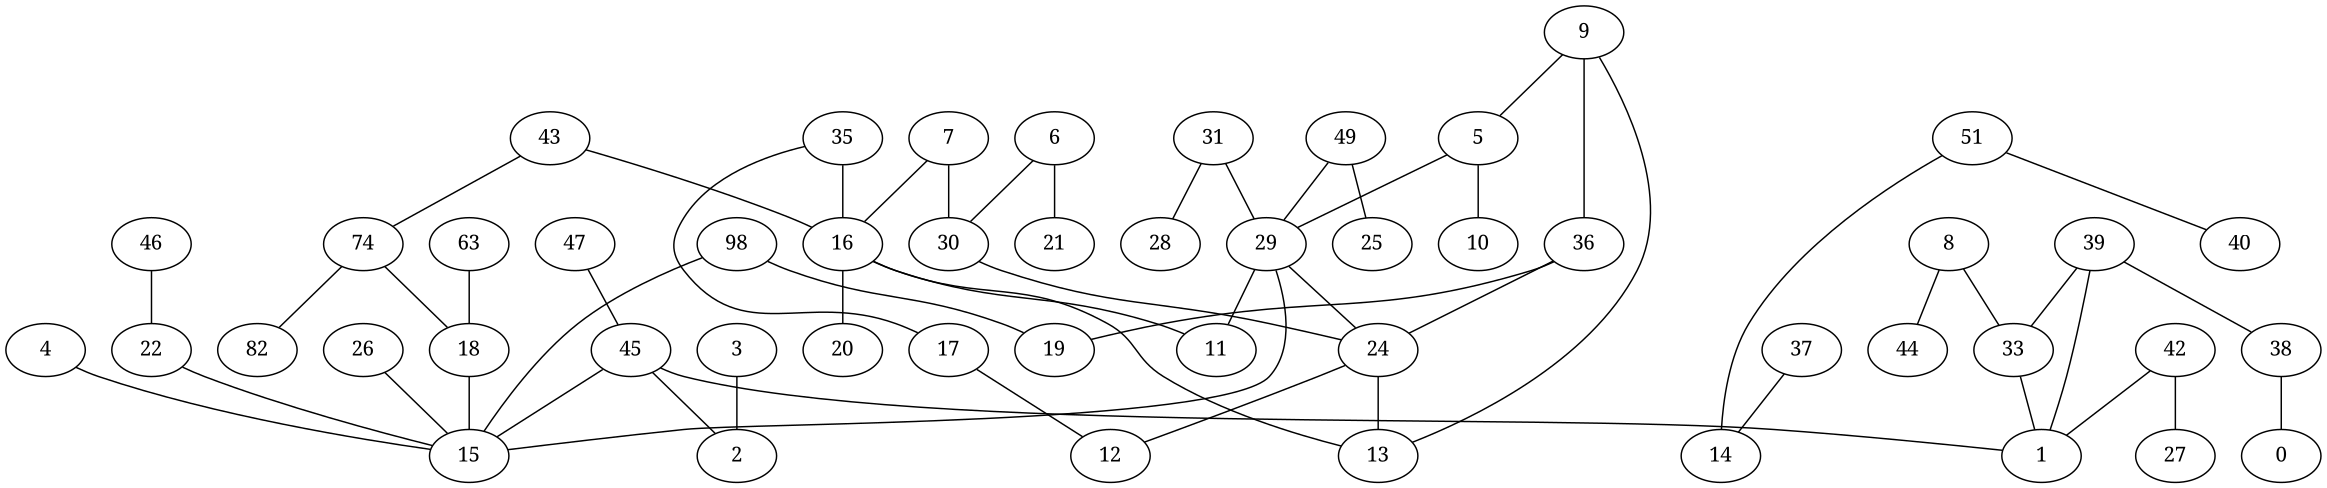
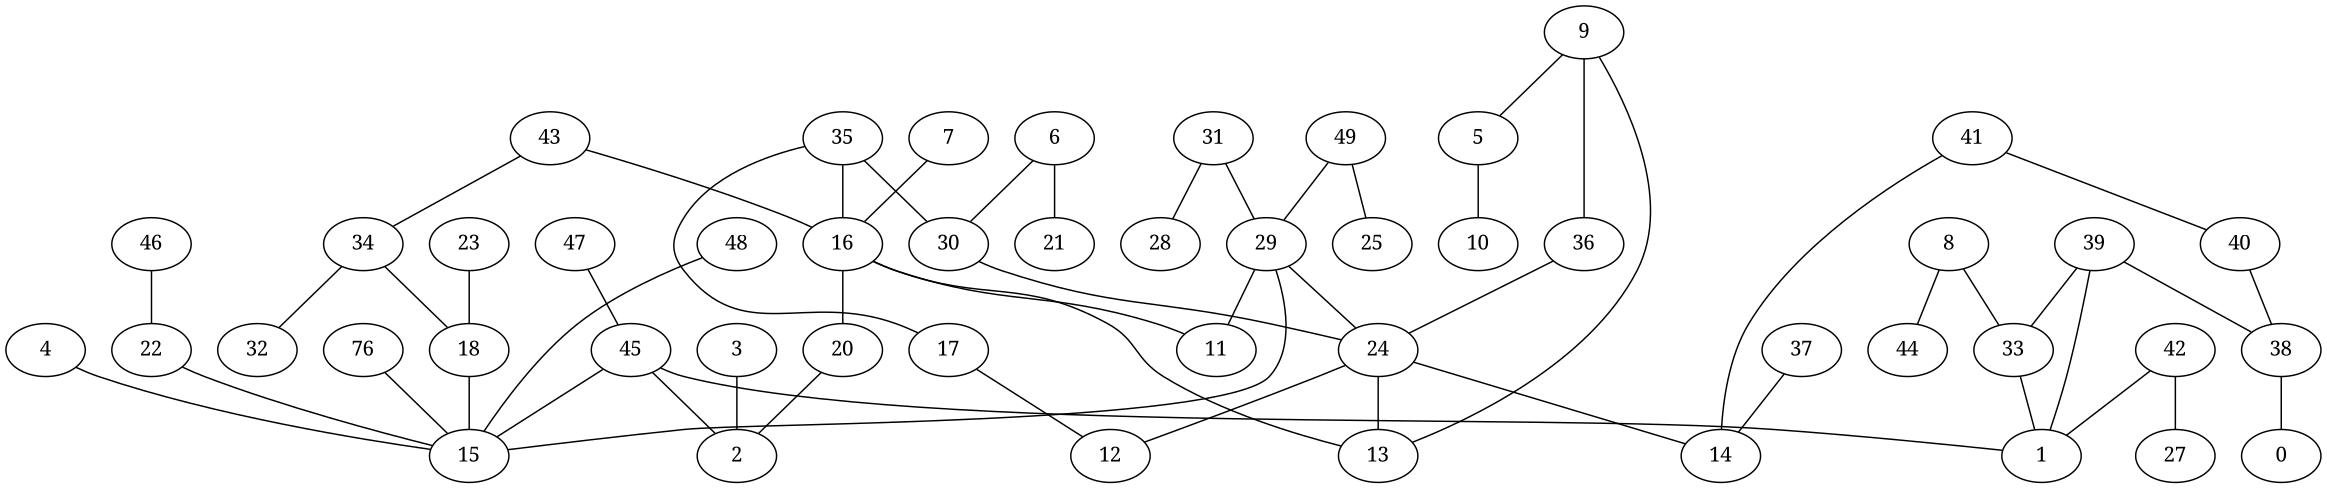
node "51": label "51" -> "41"
edge "7" -- "30": now "35" -- "30"
edge "5" -- "29": removed
node "74": label "74" -> "34"
node "63": label "63" -> "23"
node "98": label "98" -> "48"
edge "40" -- "38": added
node "82": label "82" -> "32"
node "26": label "26" -> "76"
node "19": removed
edge "24" -- "14": added
edge "20" -- "2": added
